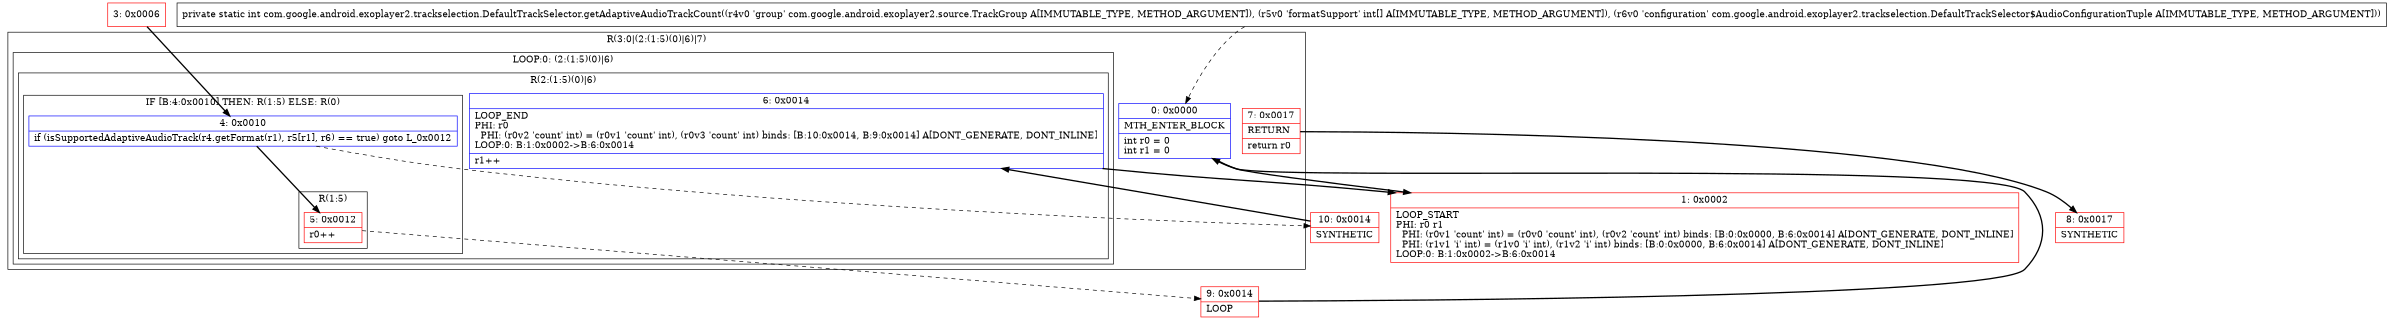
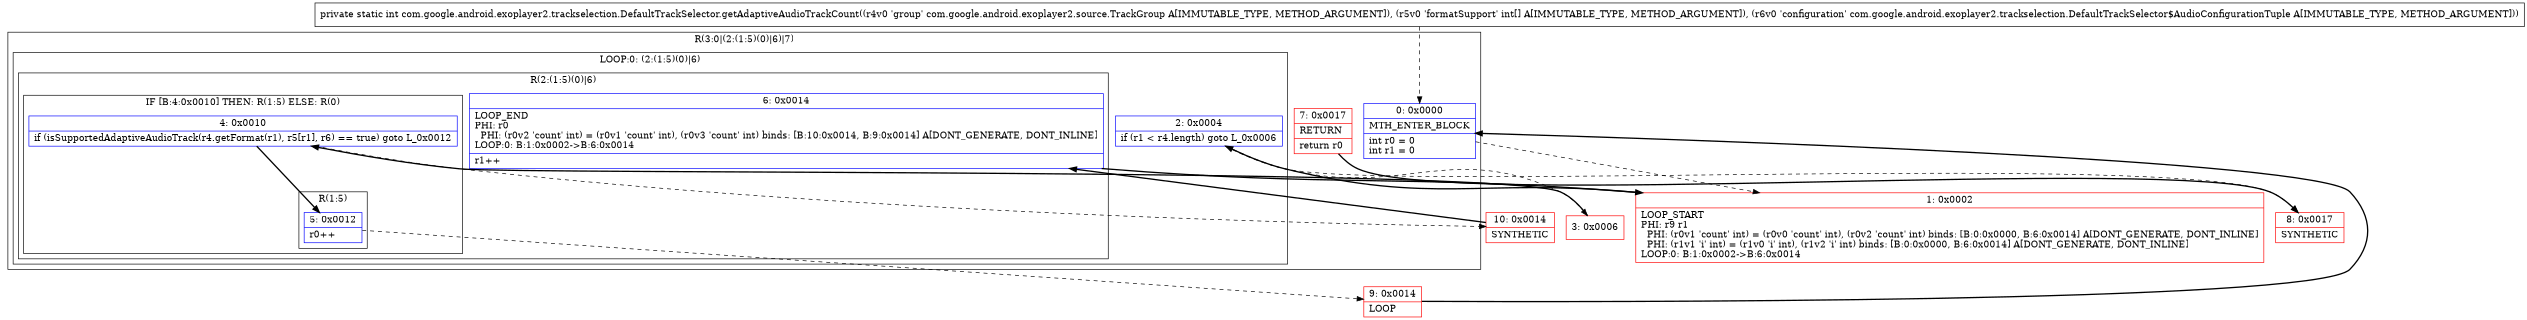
node "2: 0x0004": added
edge "0: 0x0000" -> "1: 0x0002": style bold -> dashed
node "1: 0x0002": text "PHI: r0 r1" -> "PHI: r9 r1"
node "5: 0x0012": color red -> blue
